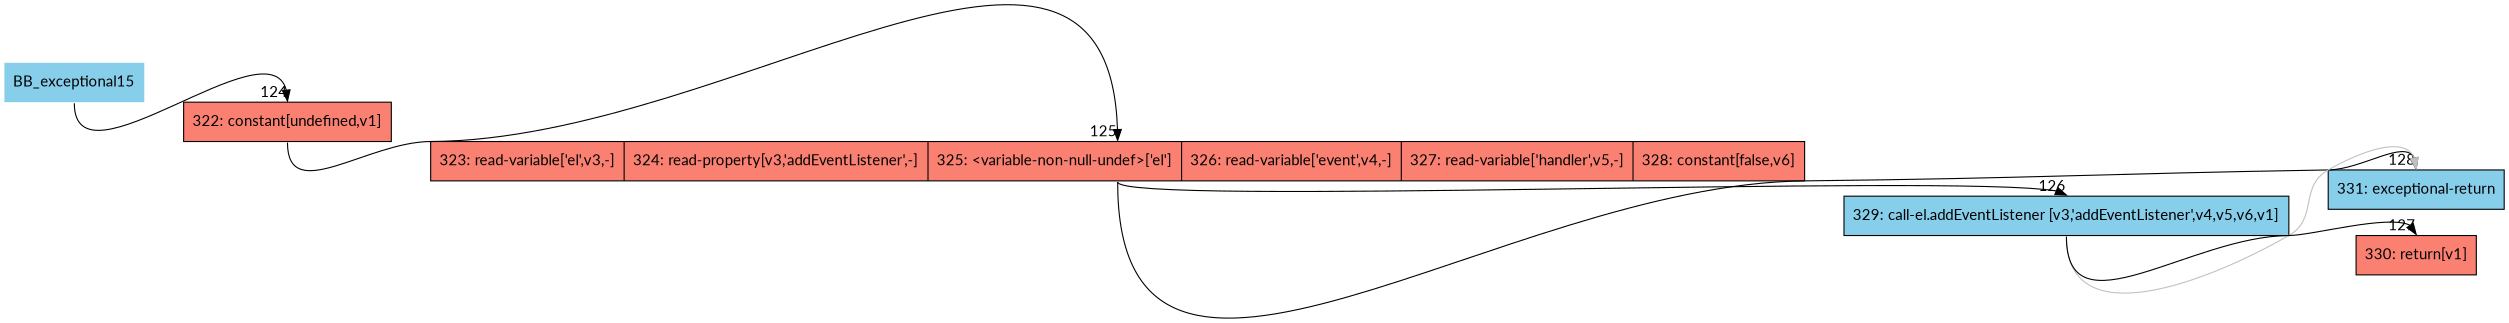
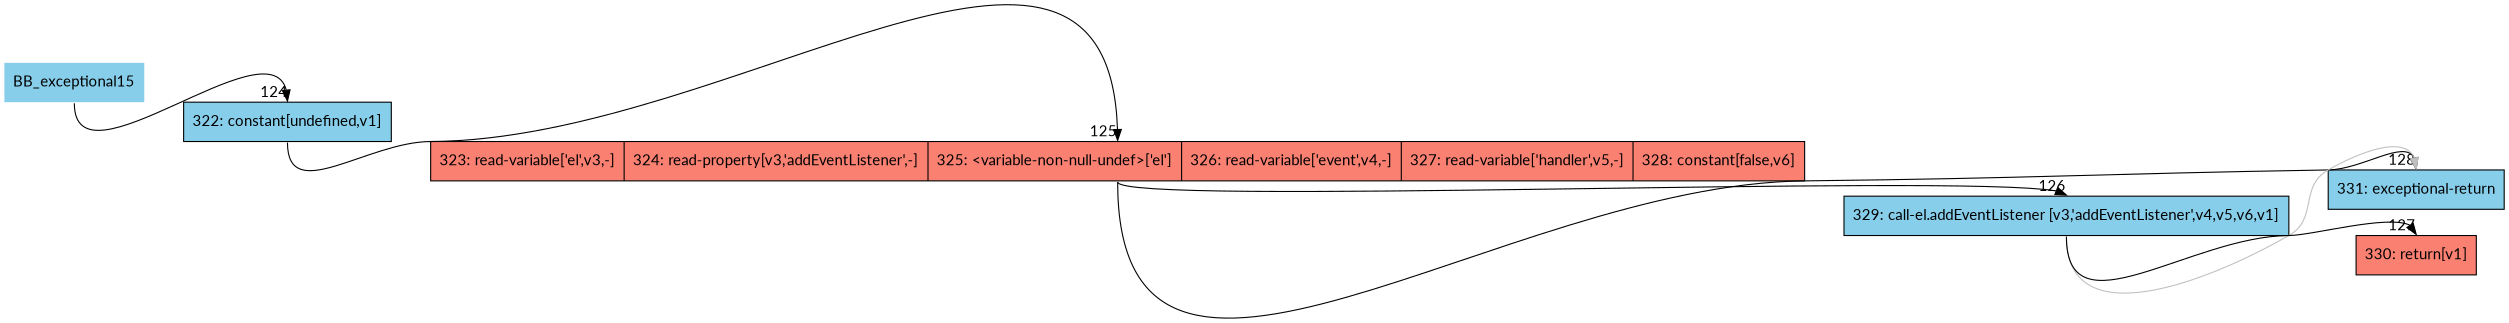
node "322: constant[undefined,v1]": fillcolor salmon -> skyblue
